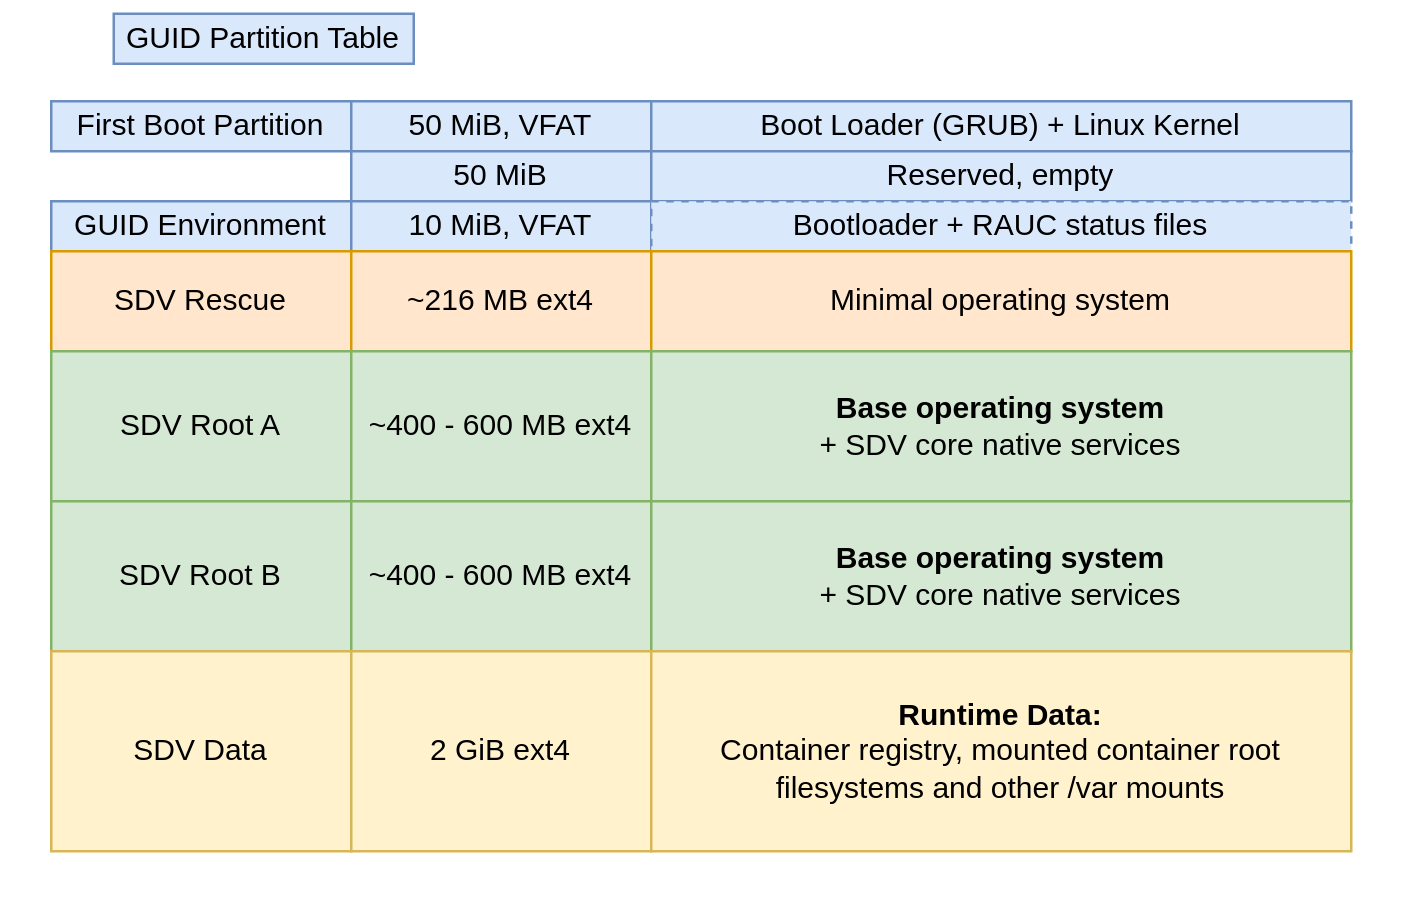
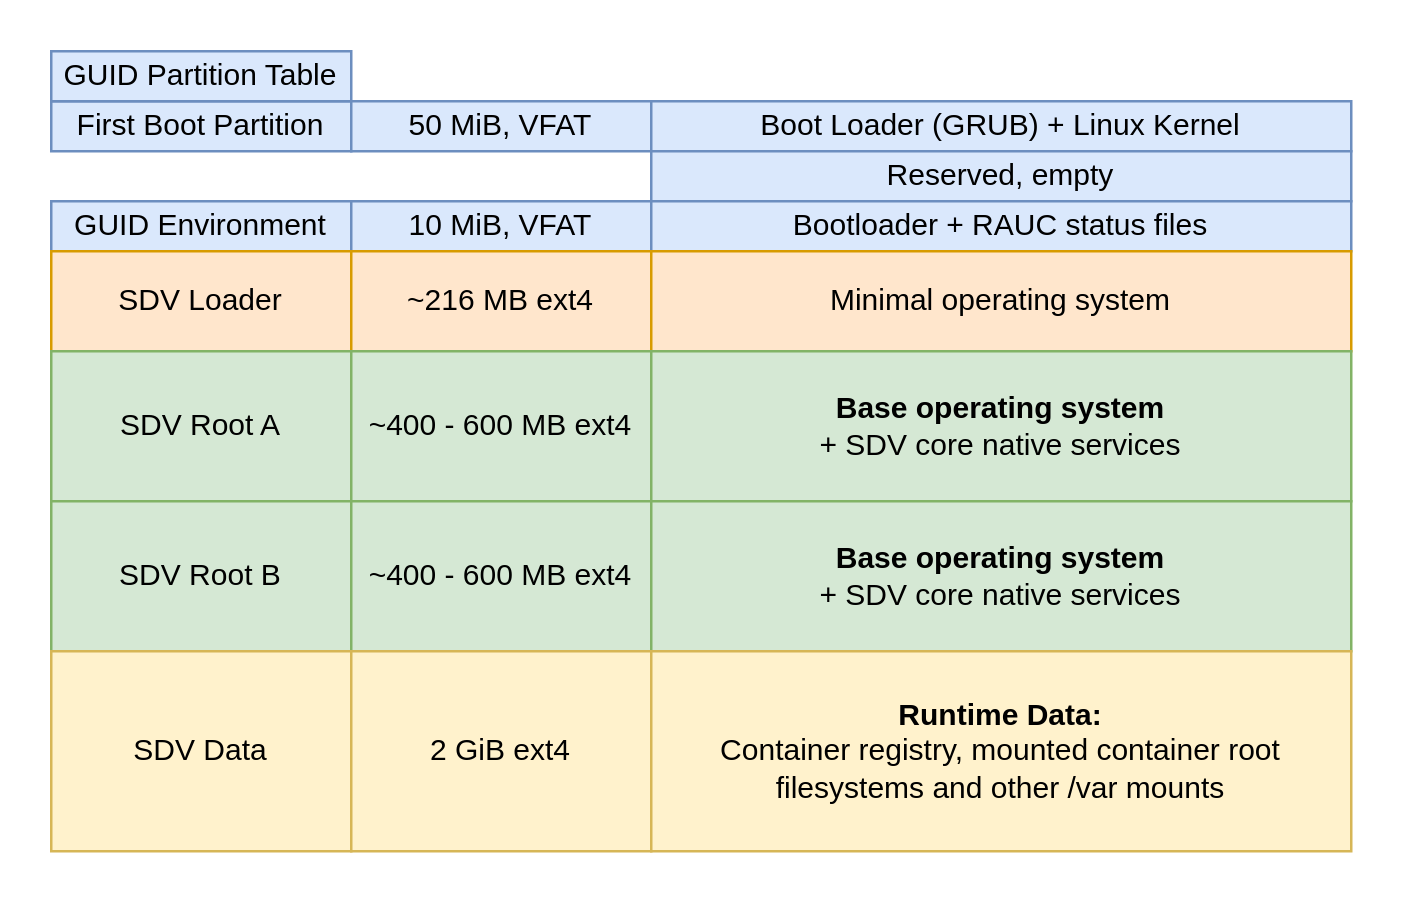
node "GUID Partition Table": moved (264, 39) -> (201, 76)
node "50 MiB": removed
node "Bootloader + RAUC status files": style dashed -> solid
node "SDV Rescue": label "SDV Rescue" -> "SDV Loader"
